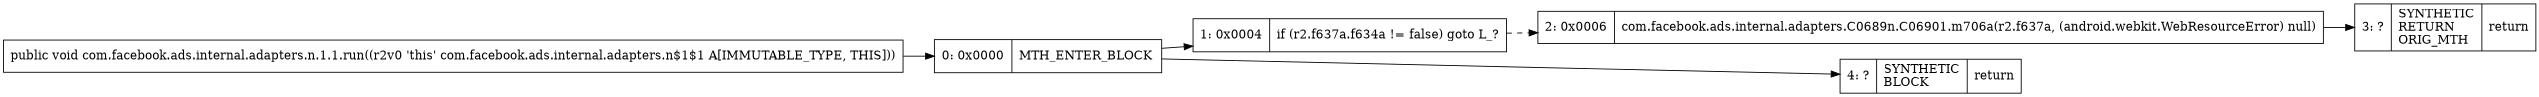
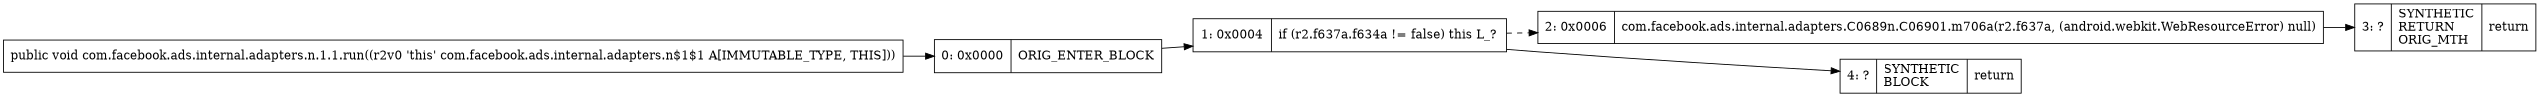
node "1: 0x0004": text "if (r2.f637a.f634a != false) goto L_?" -> "if (r2.f637a.f634a != false) this L_?"
node "0: 0x0000": text "MTH_ENTER_BLOCK" -> "ORIG_ENTER_BLOCK"
edge "0: 0x0000" -> "4: ?": now "1: 0x0004" -> "4: ?"
